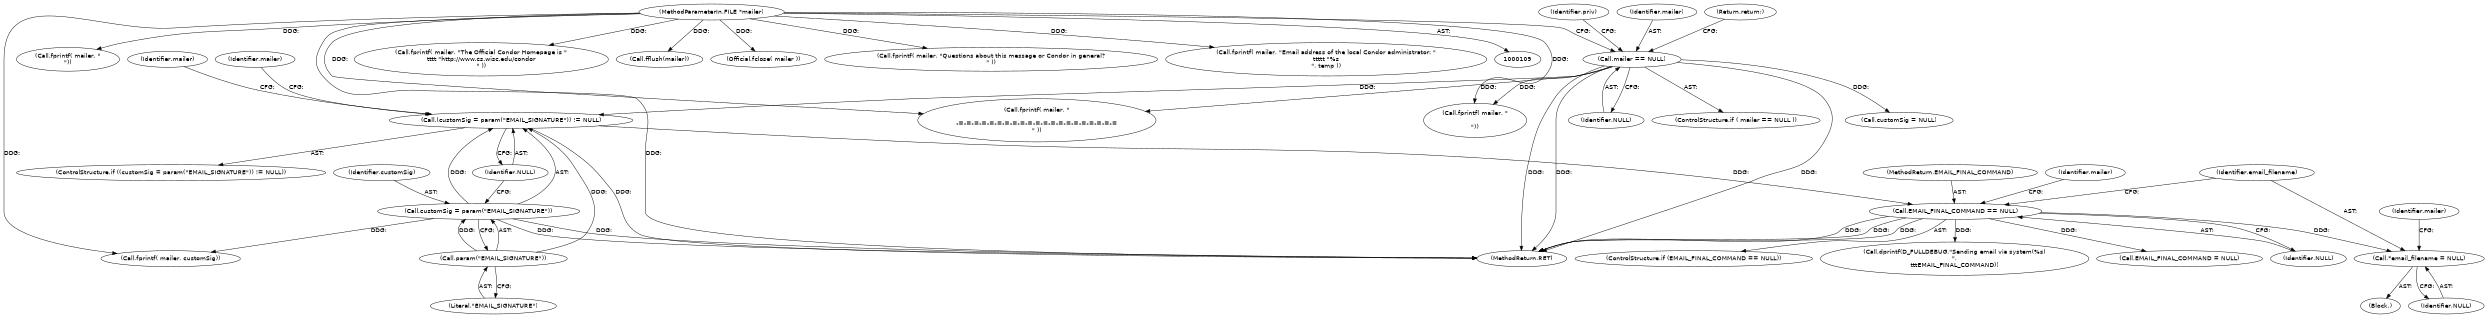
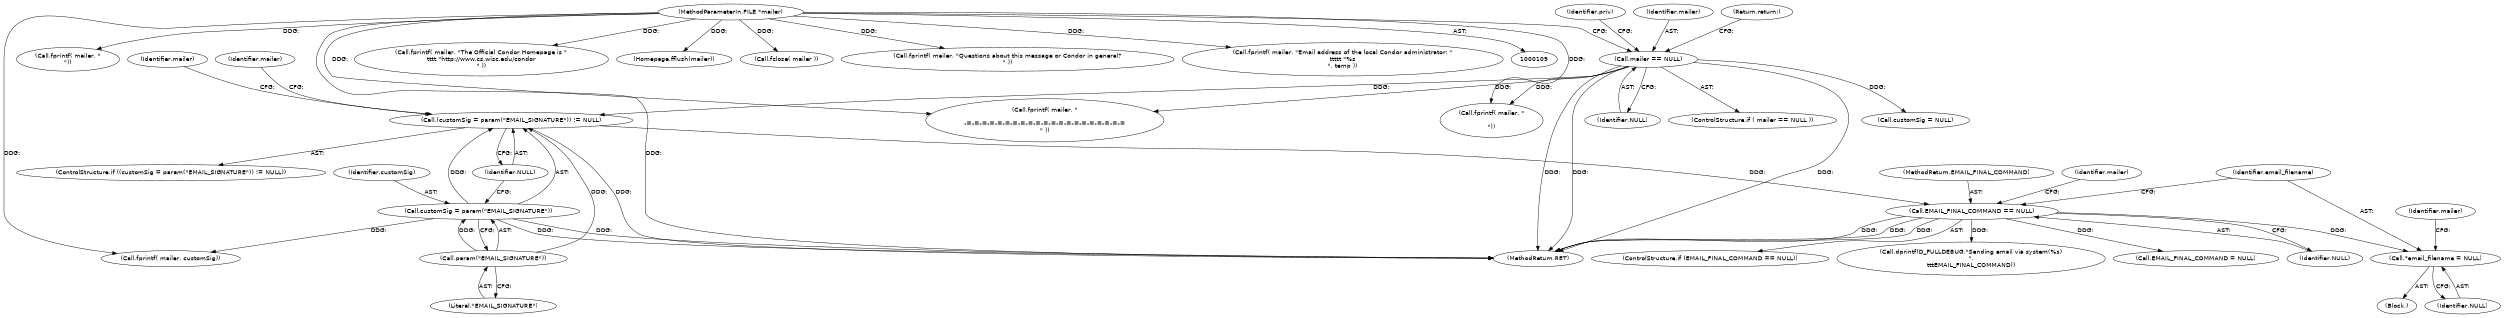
node "(Call,fflush(mailer))": label "(Call,fflush(mailer))" -> "(Homepage,fflush(mailer))"
node "(Official,fclose( mailer ))": label "(Official,fclose( mailer ))" -> "(Call,fclose( mailer ))"
